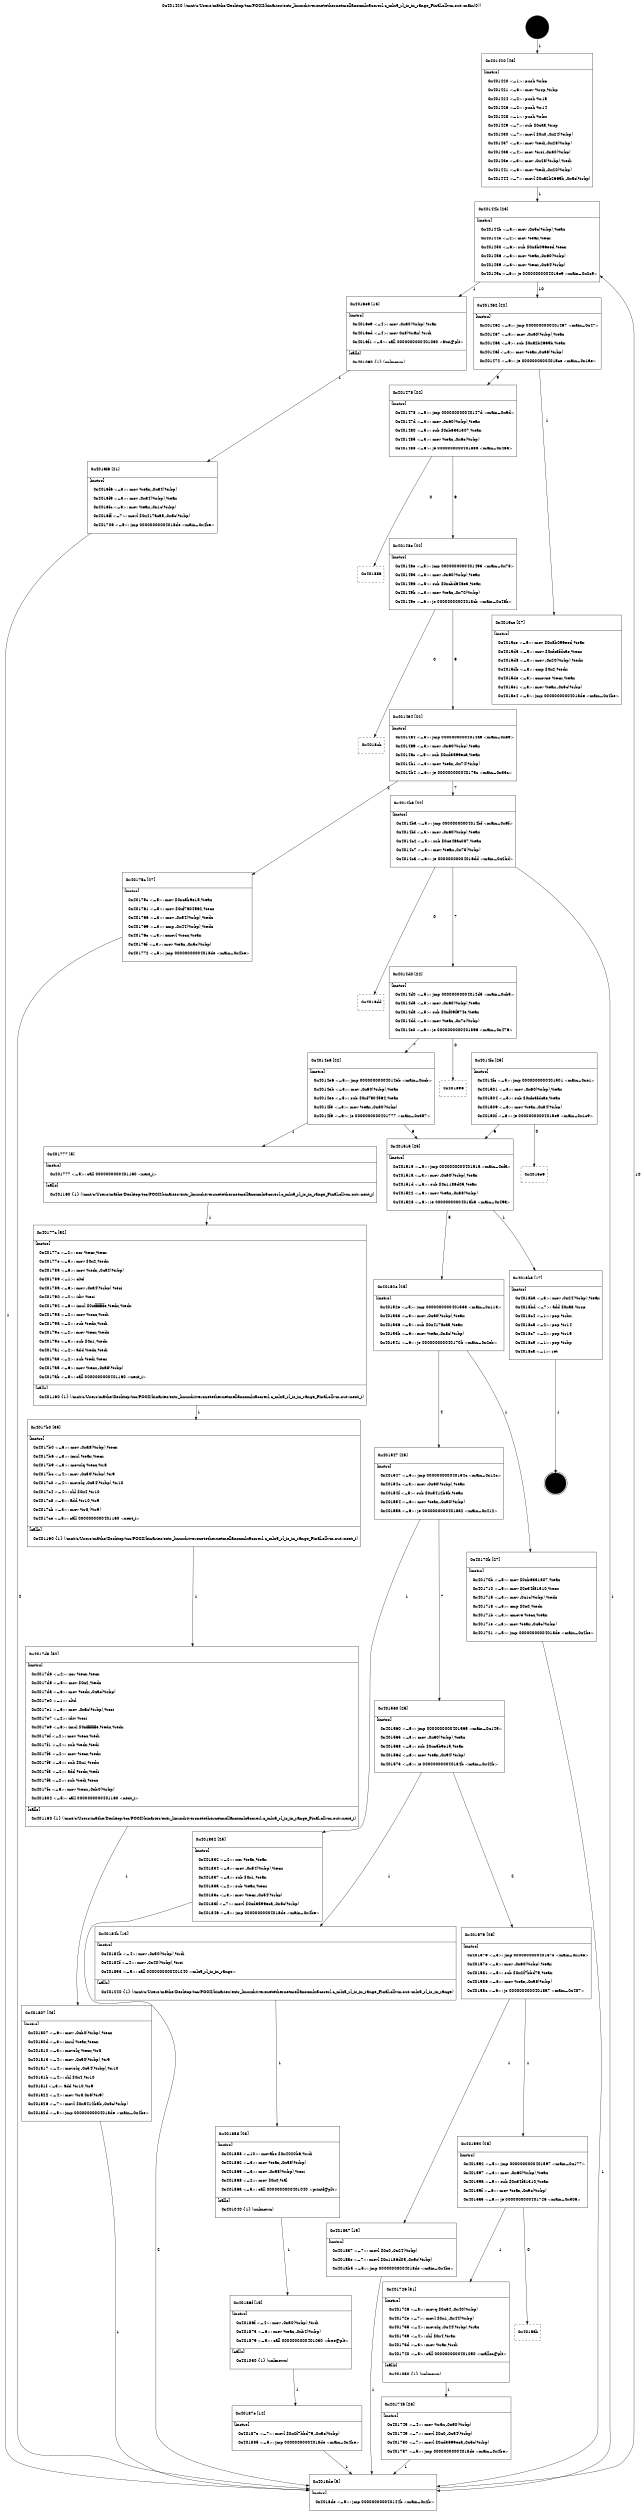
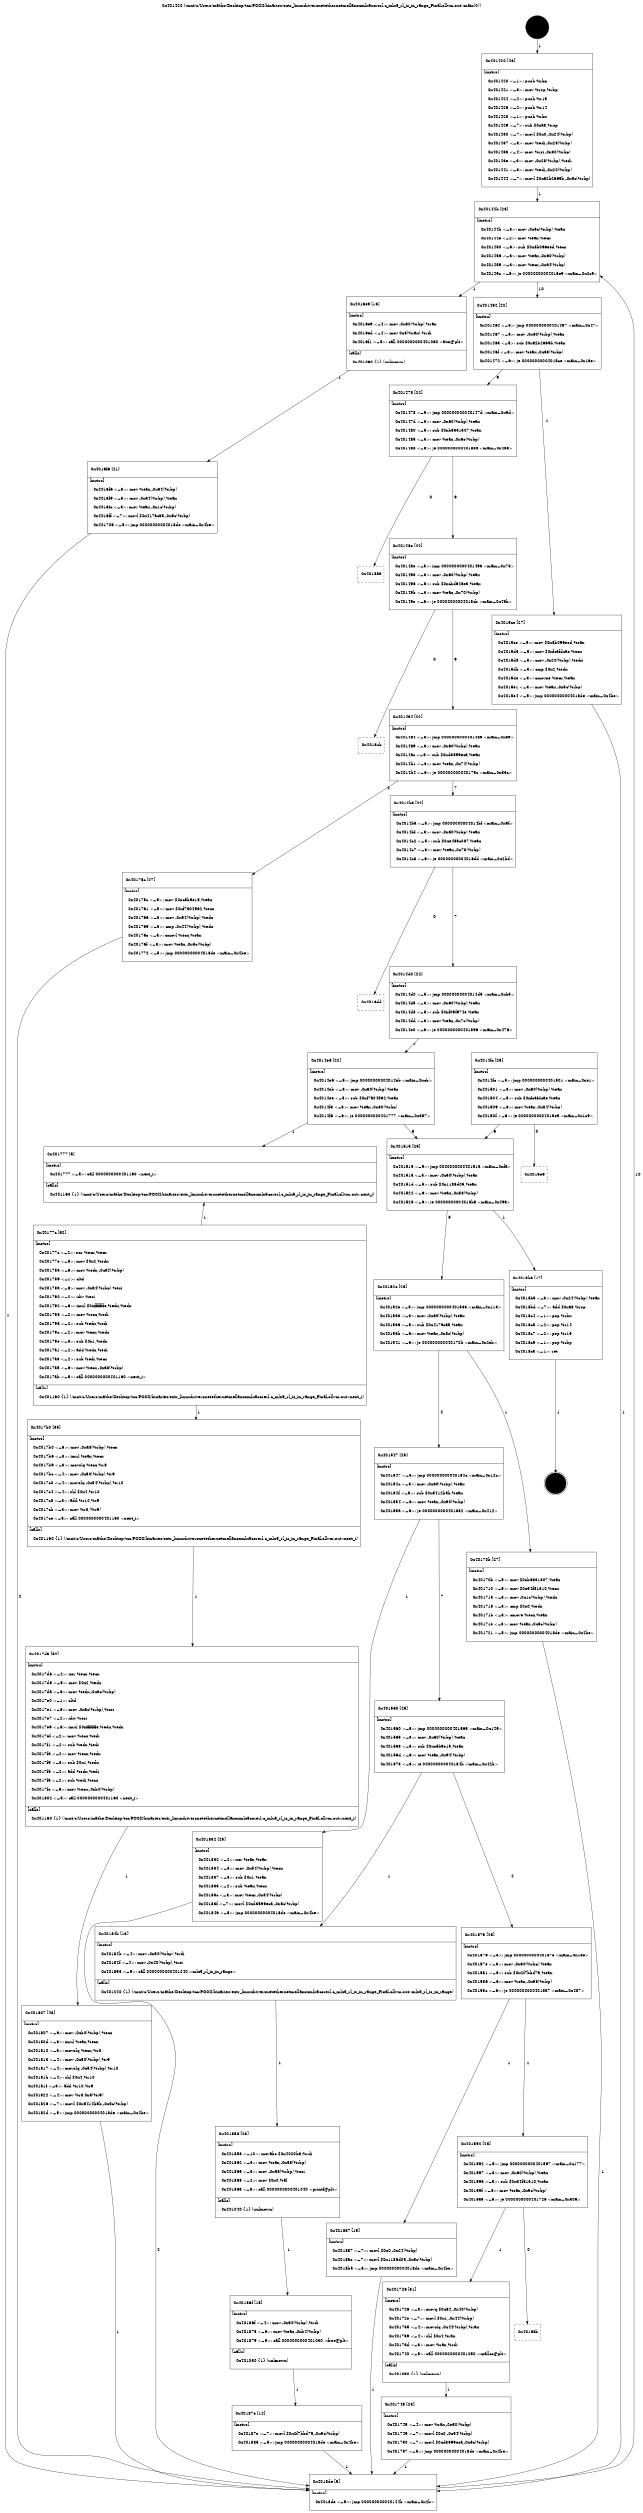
node "0x401896": removed
edge "0x401777 [5]" -> "0x40177c [52]": reversed
edge "0x4014ba [22]" -> "0x4018de [5]": now "0x4015ce [27]" -> "0x4018de [5]"
